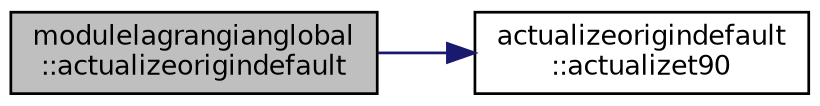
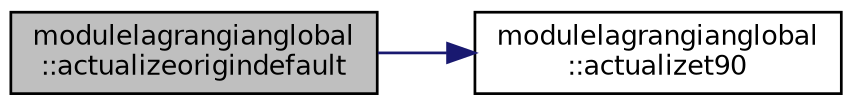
node "actualizeorigindefault ::actualizet90": label "actualizeorigindefault ::actualizet90" -> "modulelagrangianglobal ::actualizet90"
